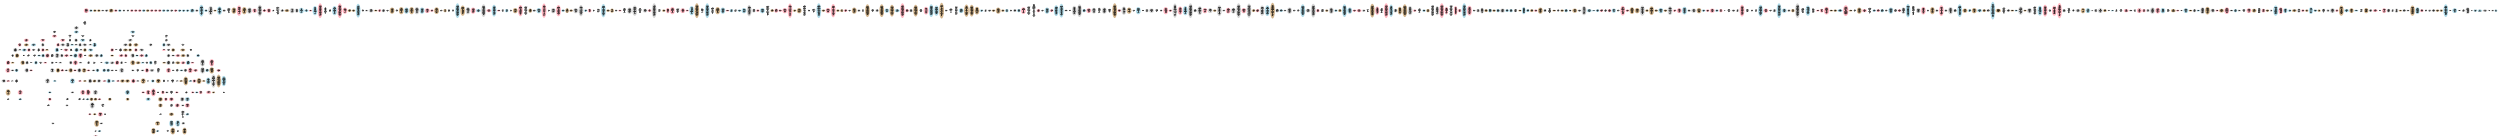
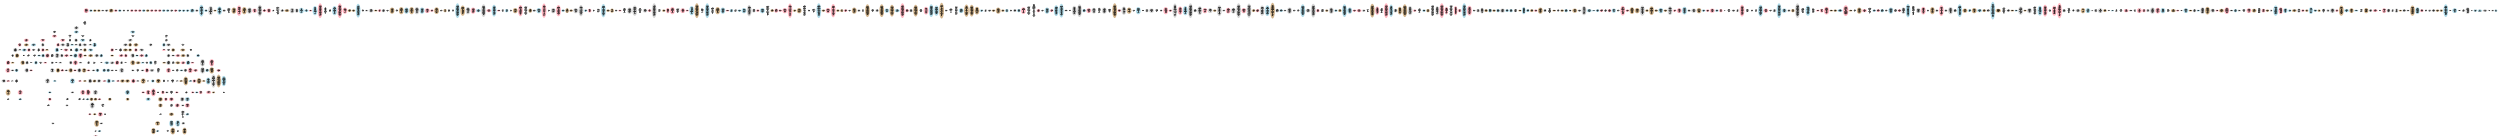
node "# 0x4a6 PUSHX Data REVERT": fillcolor white -> tan
